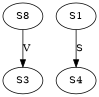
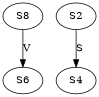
node "S1": label "S1" -> "S2"
node "S3": label "S3" -> "S6"
